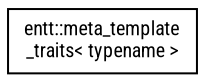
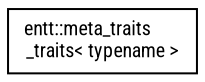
node "entt::meta_template _traits< typename >": label "entt::meta_template _traits< typename >" -> "entt::meta_traits _traits< typename >"
